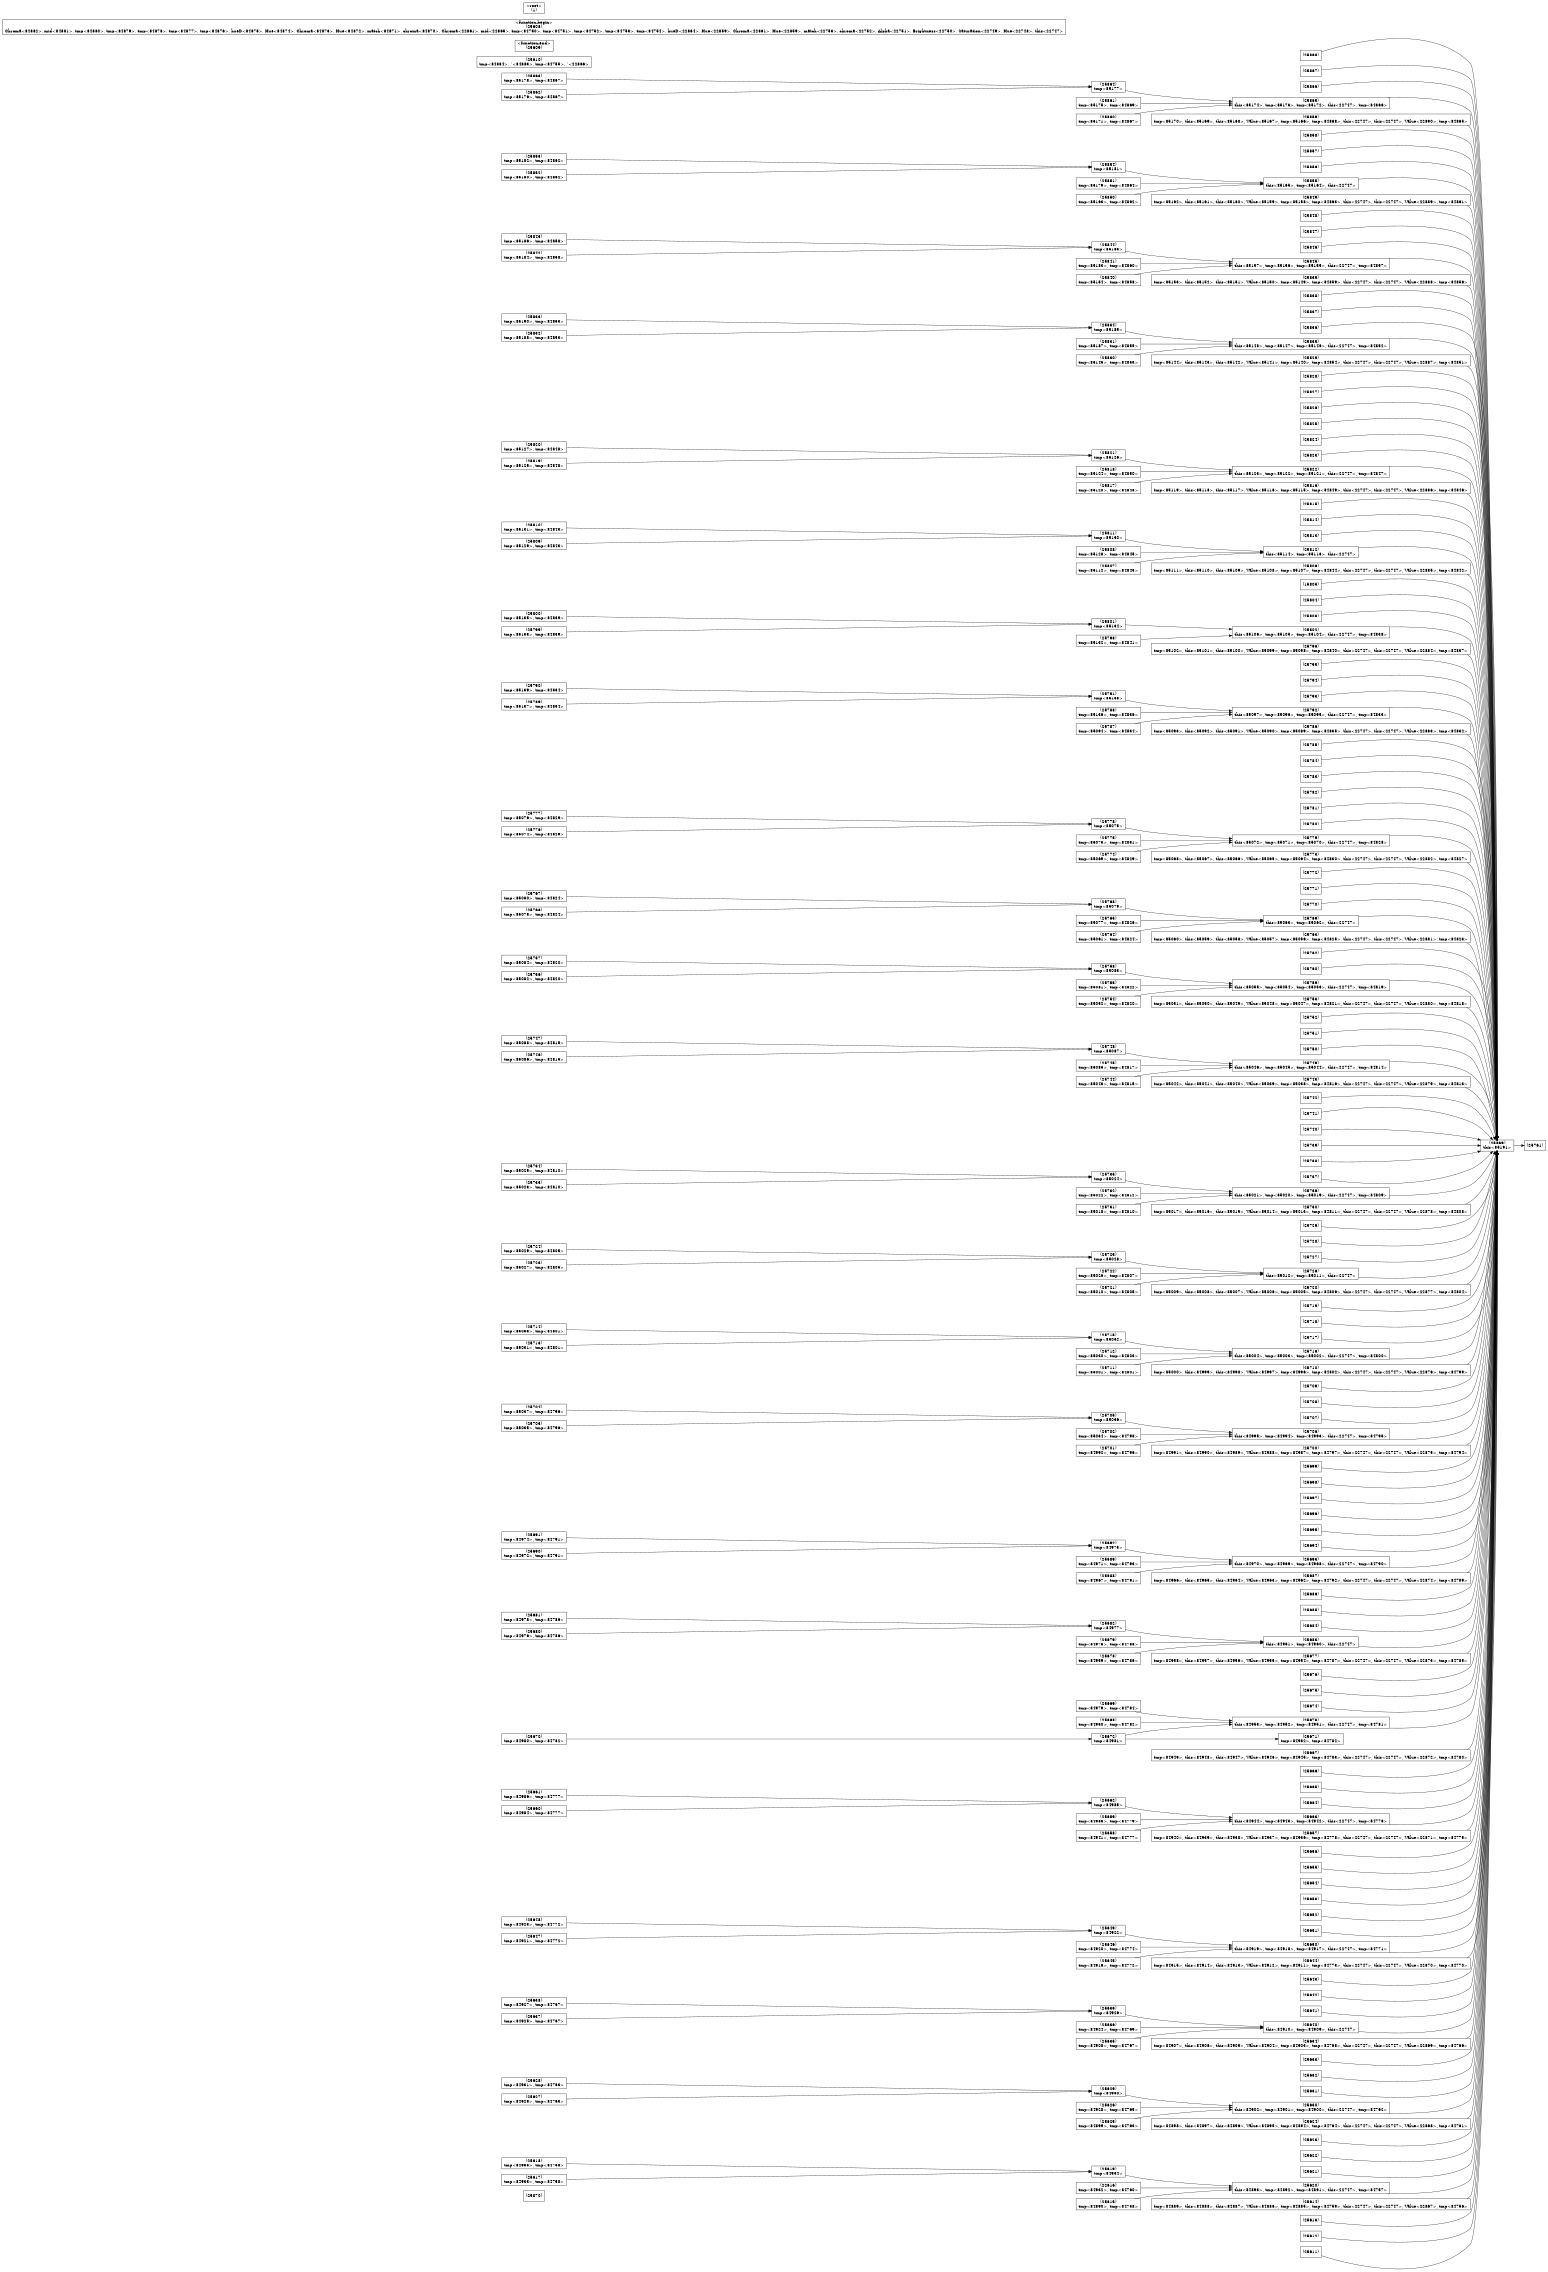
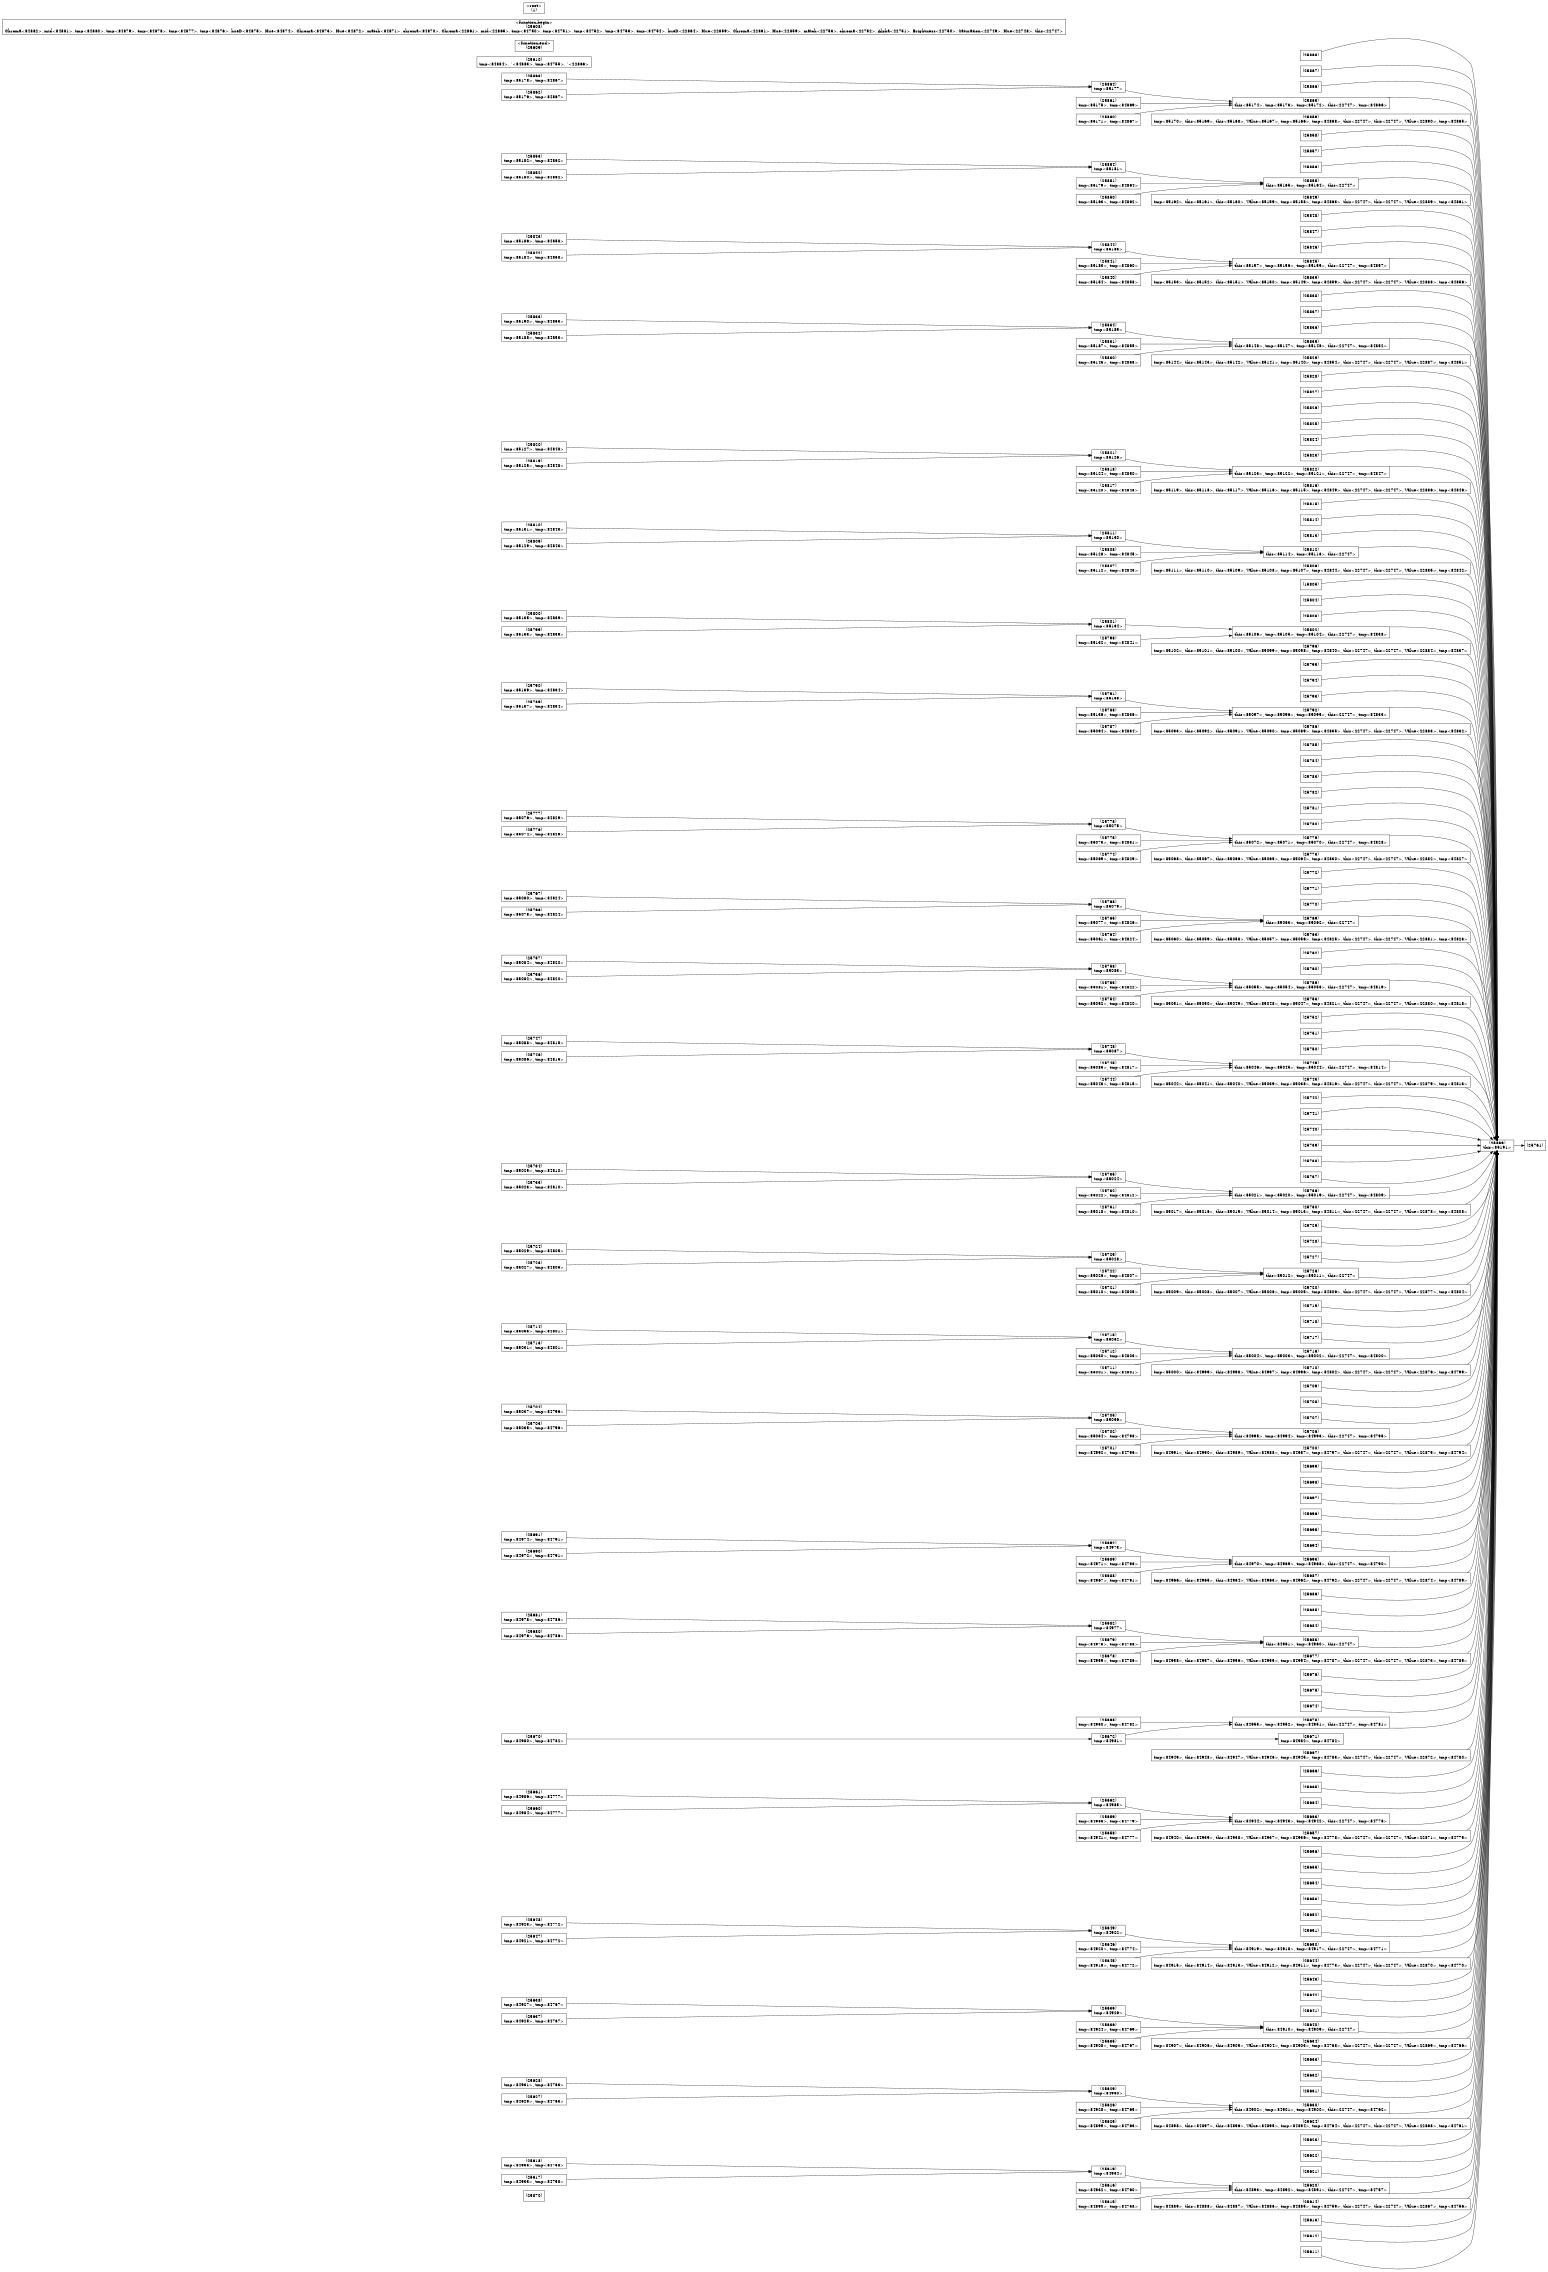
node "(25669) tmp<84979>, tmp<84784>": removed
node "(22616) tmp<84932>, tmp<84760>": label "(22616) tmp<84932>, tmp<84760>" -> "(25616) tmp<84932>, tmp<84760>"
